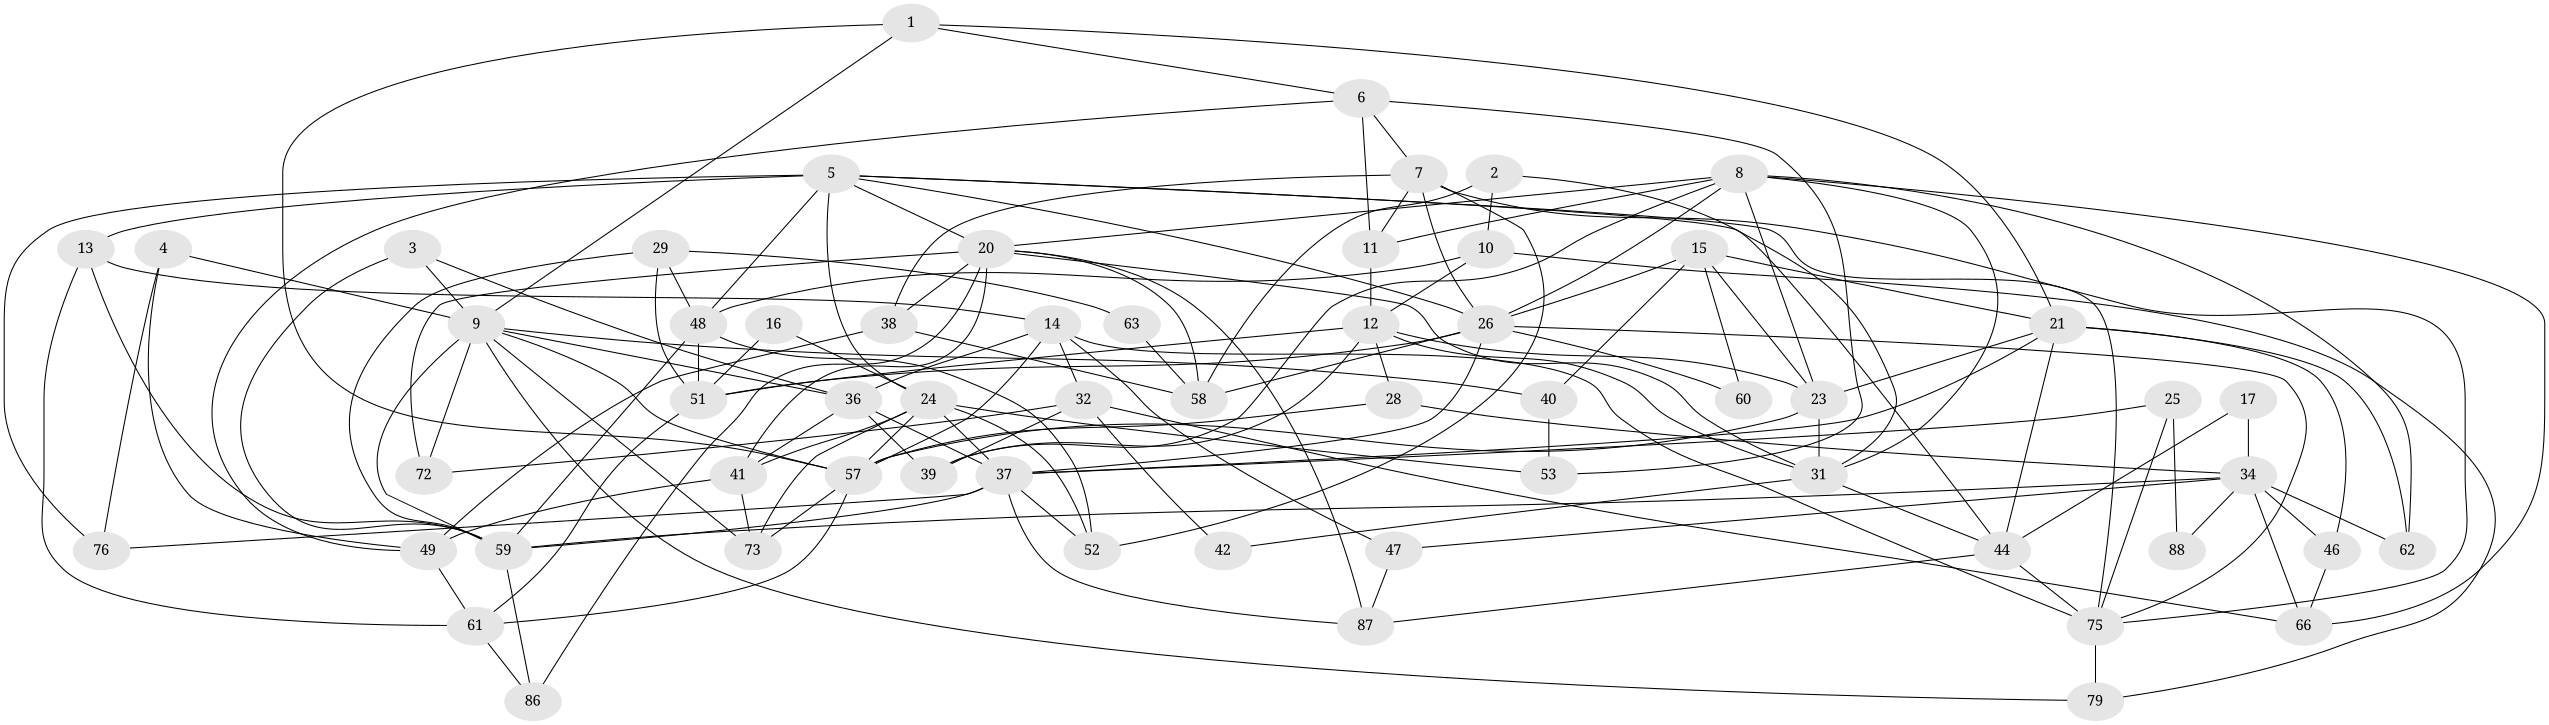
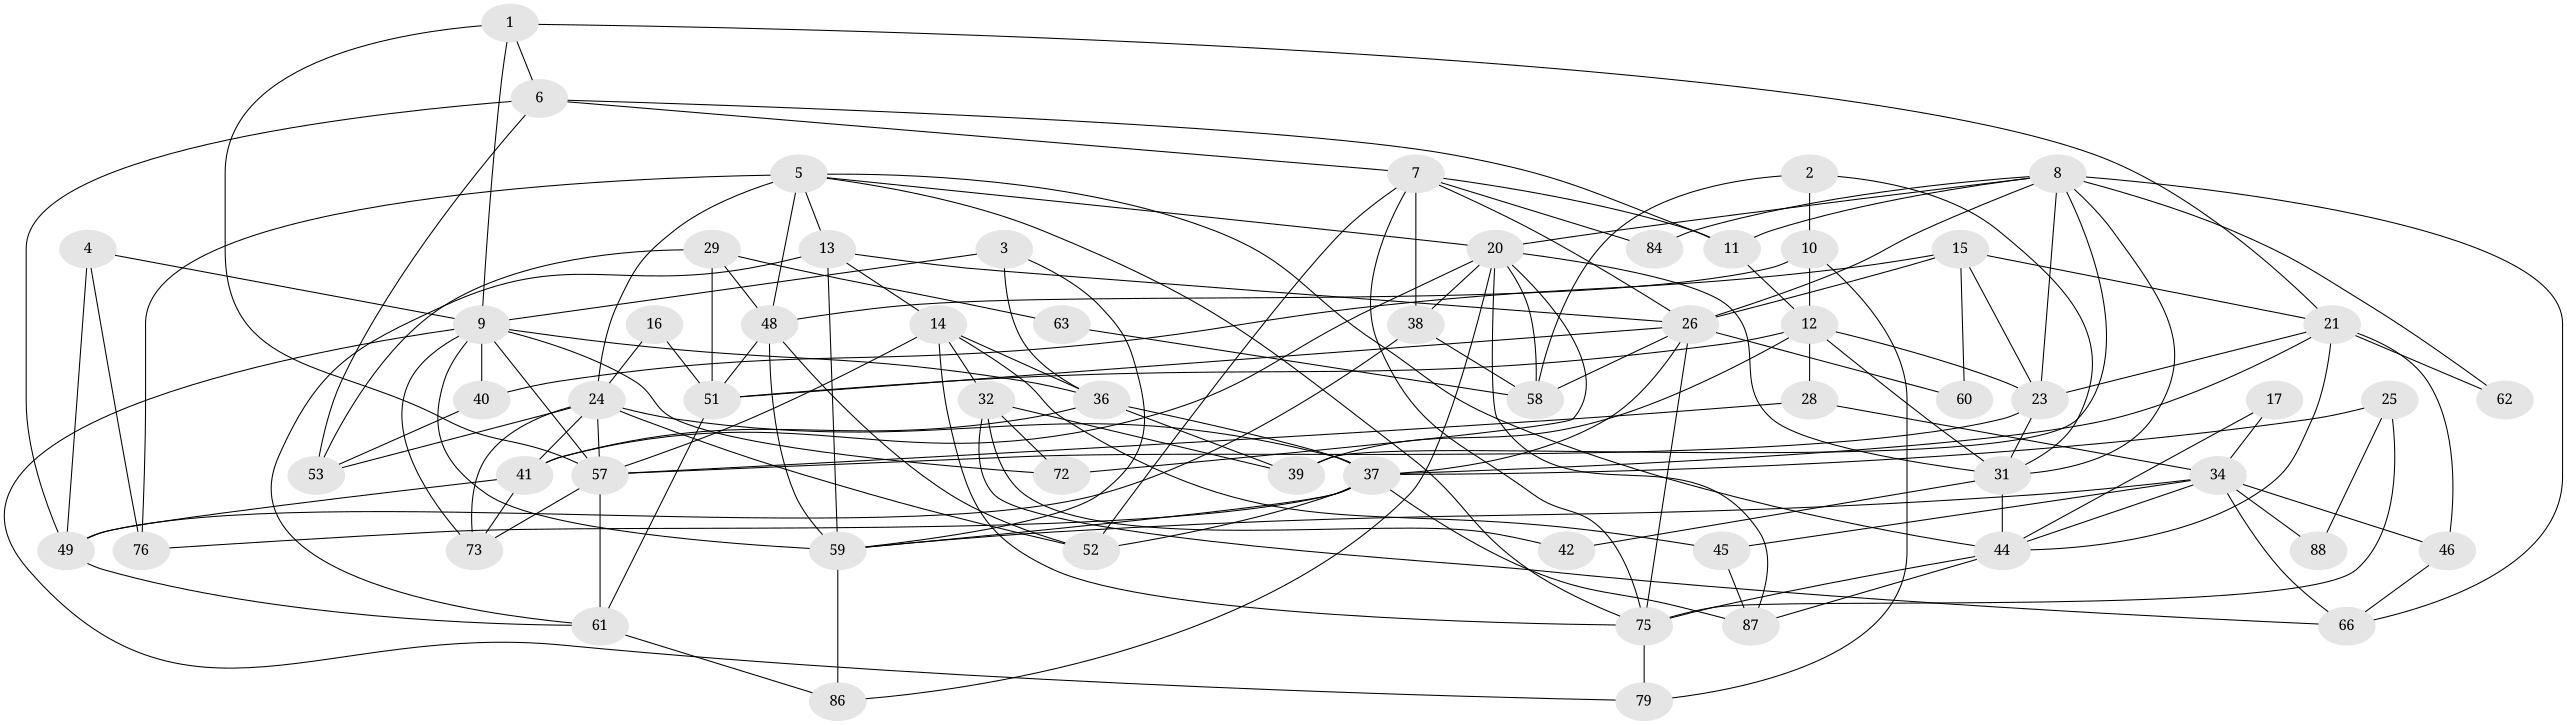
edge "5" -- "26": now "13" -- "26"
node "84": added
edge "29" -- "59": now "29" -- "53"
edge "34" -- "62": now "34" -- "44"
node "47": label "47" -> "45"
